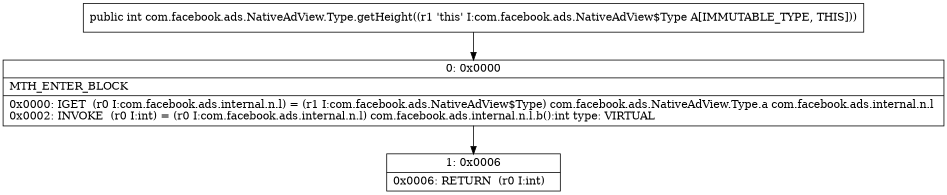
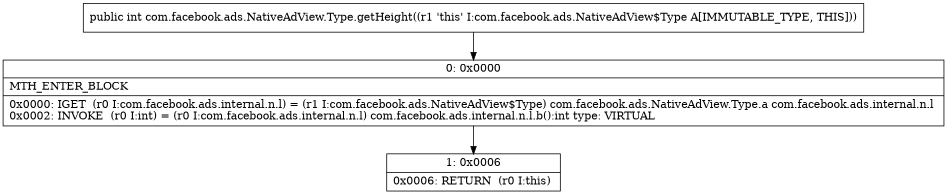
node "1: 0x0006": text "0x0006: RETURN  (r0 I:int)" -> "0x0006: RETURN  (r0 I:this)"
